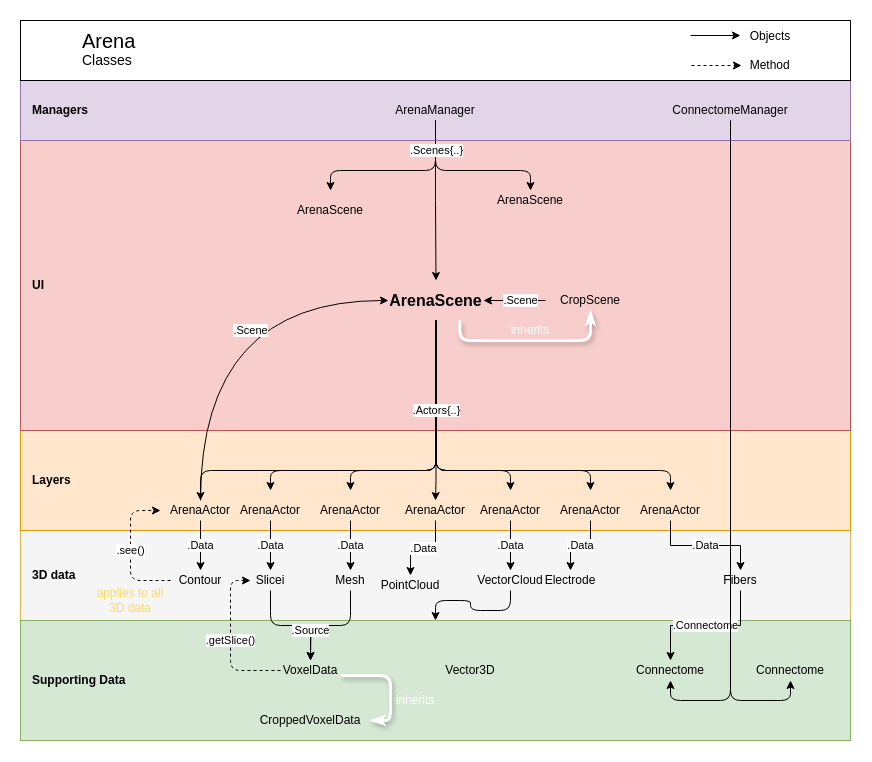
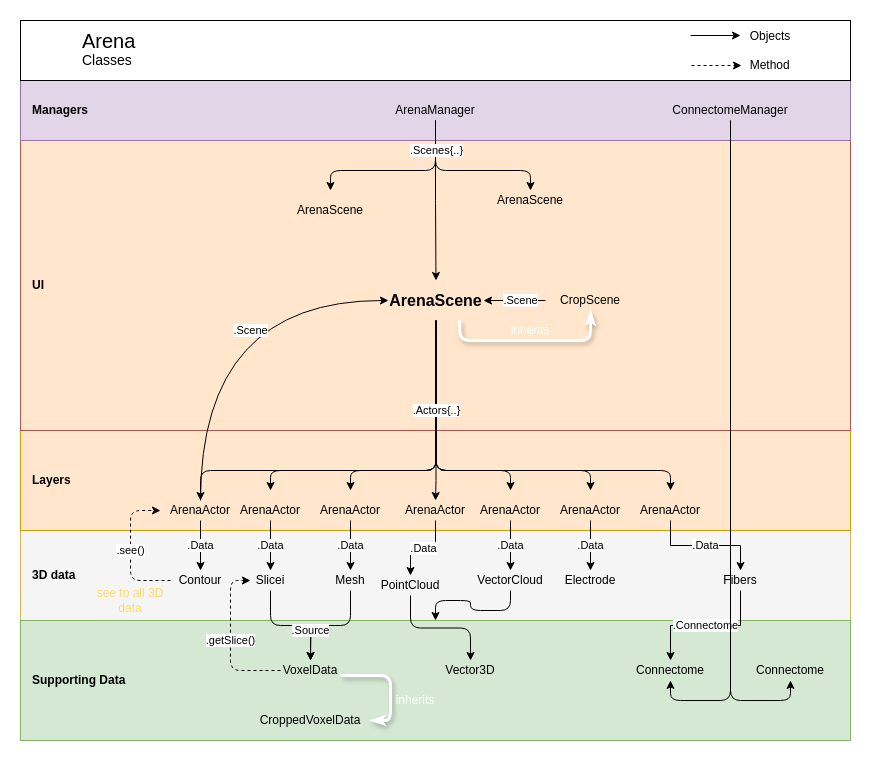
node "UI": fillcolor #f8cecc -> #ffe6cc
node "Electrode": moved (571, 581) -> (591, 581)
node "applies to all 3D data": label "applies to all 3D data" -> "see to all 3D data"
edge "PointCloud" -> "Vector3D": added
